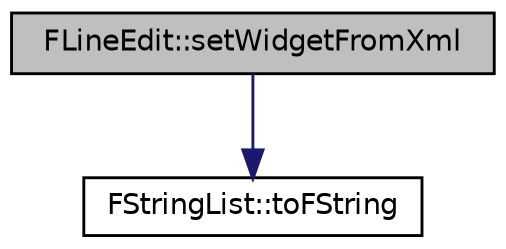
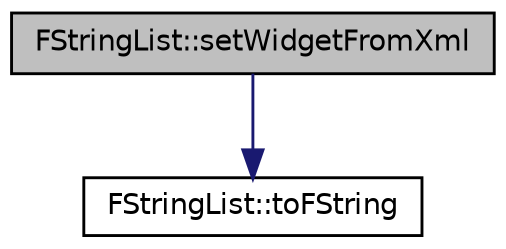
node "FLineEdit::setWidgetFromXml": label "FLineEdit::setWidgetFromXml" -> "FStringList::setWidgetFromXml"
